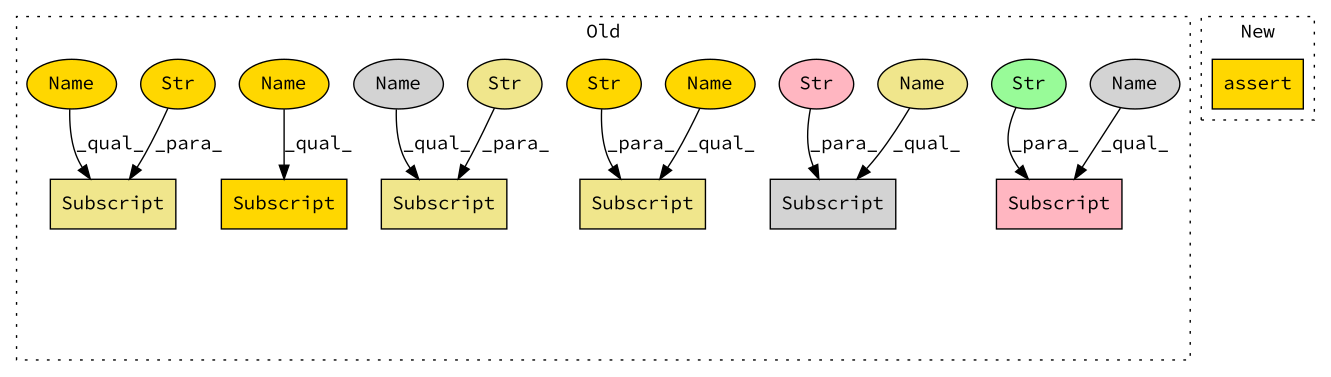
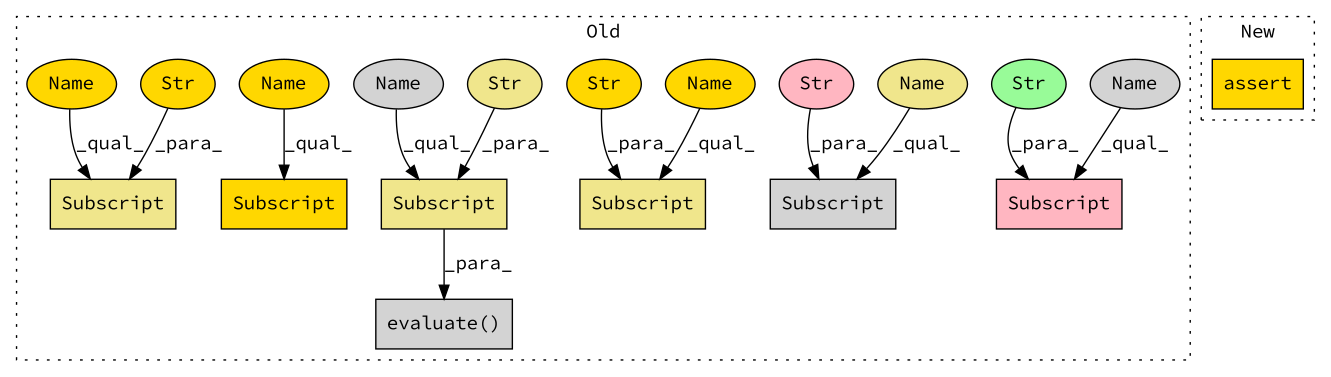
node "evaluate()": added
